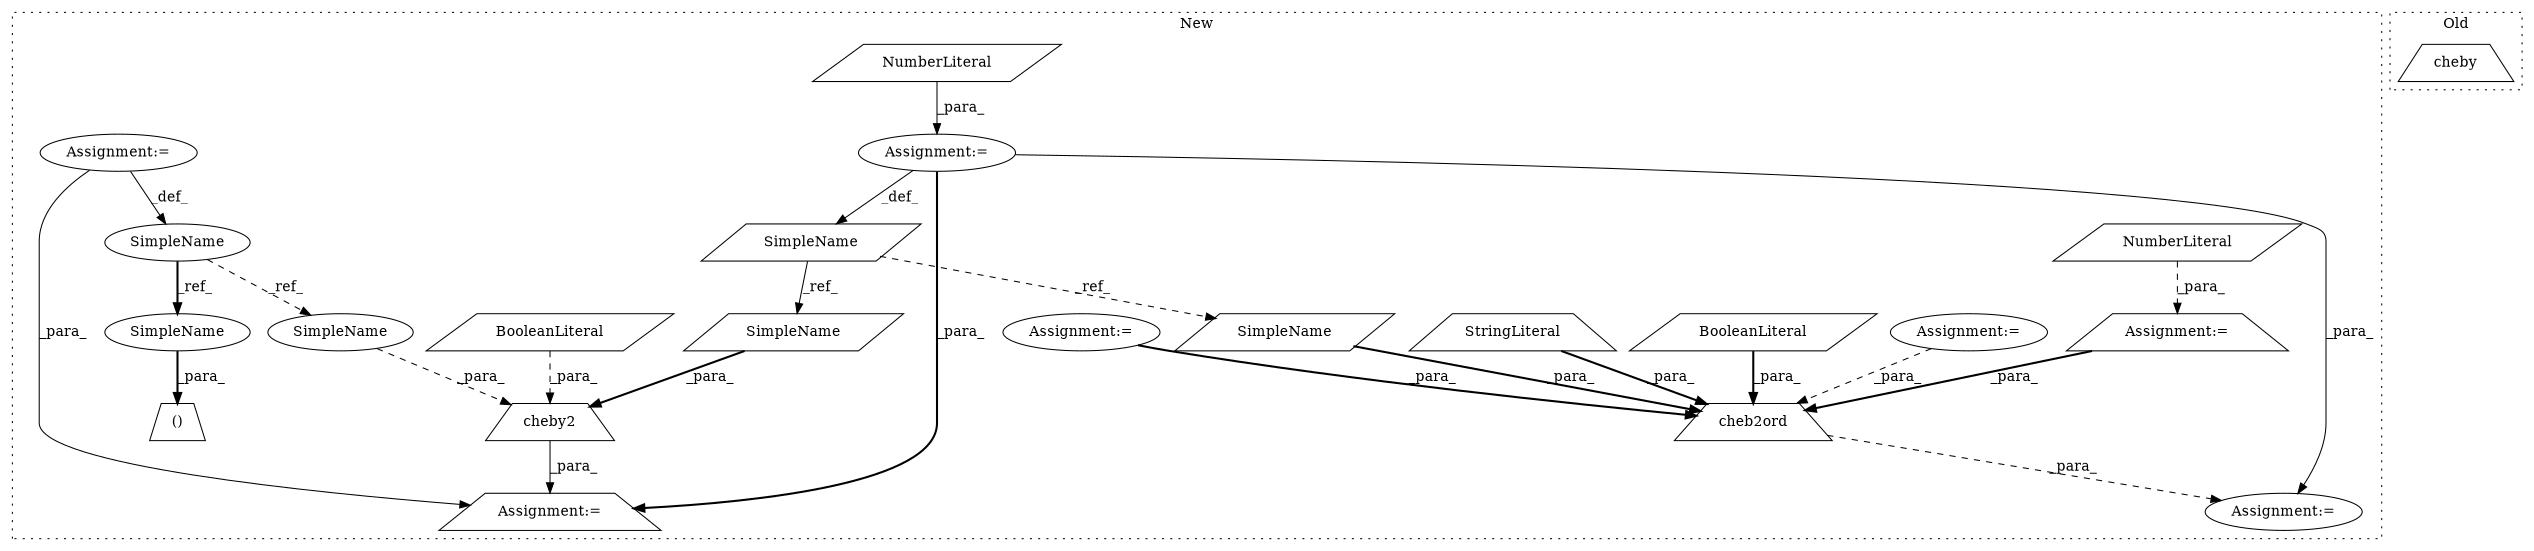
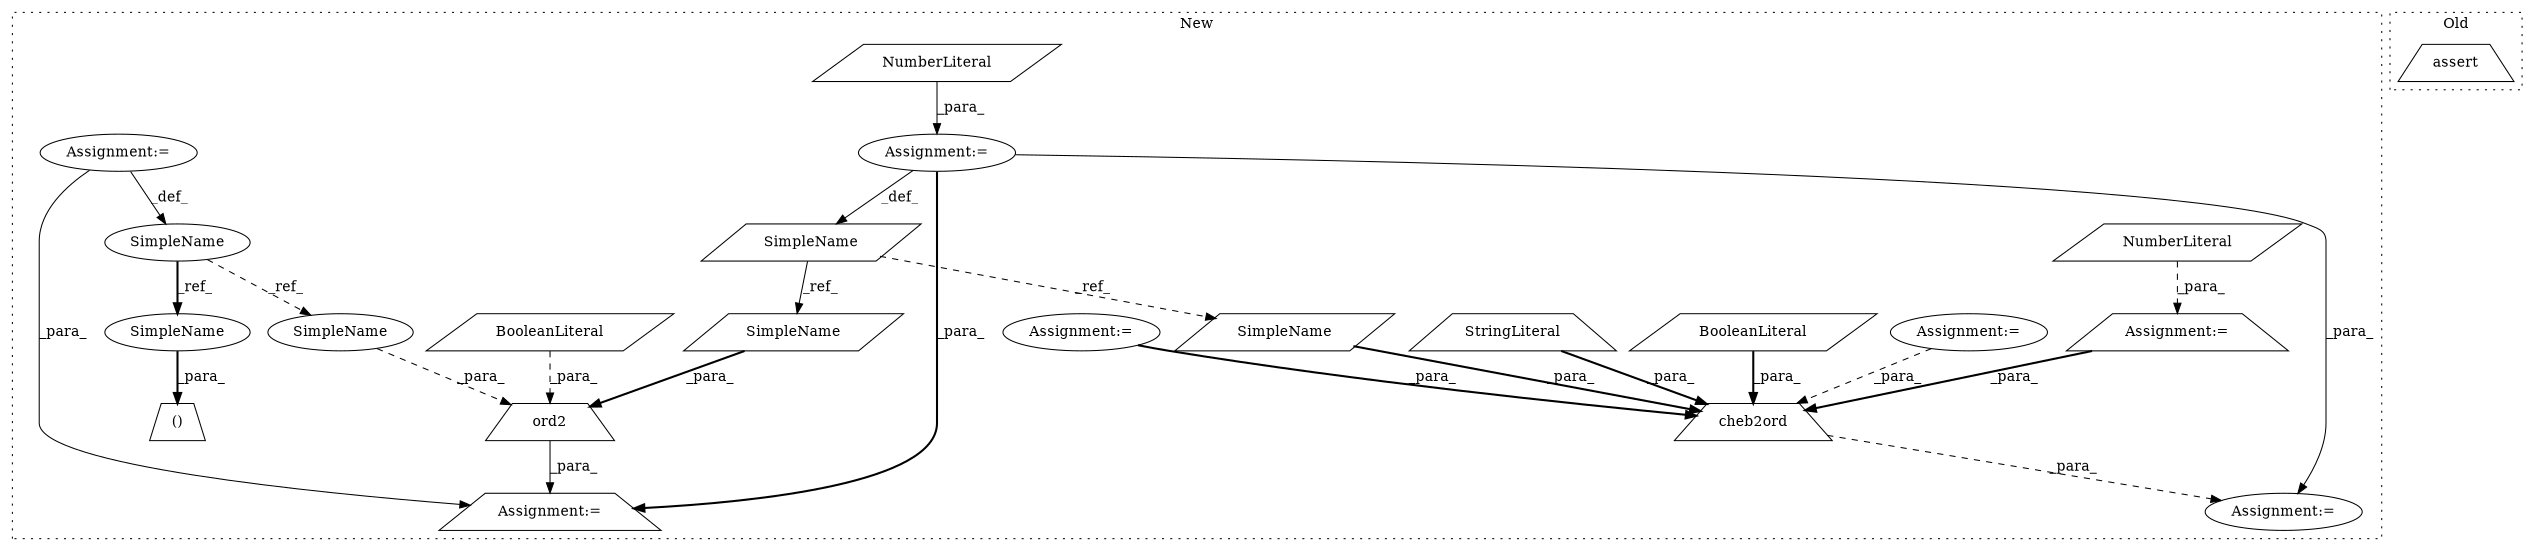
node "cheby": label "cheby" -> "assert"
node "cheby2": label "cheby2" -> "ord2"
